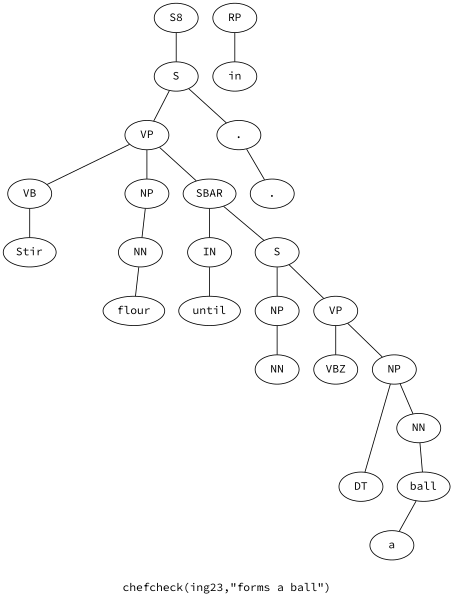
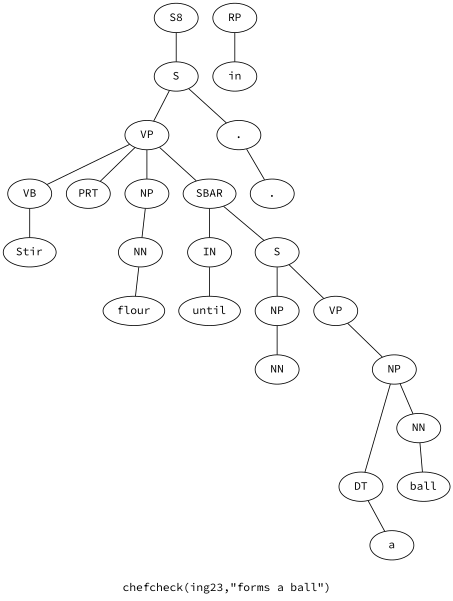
node "PRT": added
node "VBZ": removed
edge "ball" -- "a": now "DT" -- "a"
